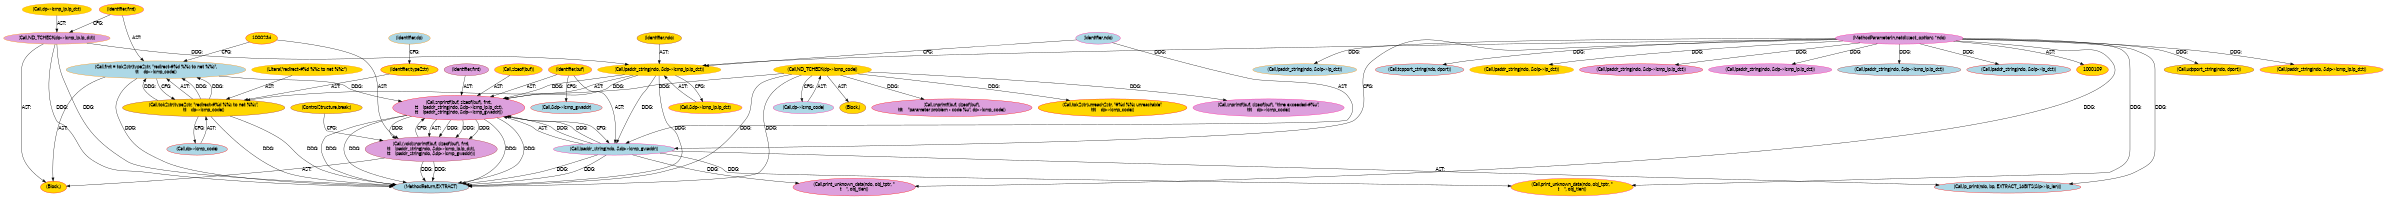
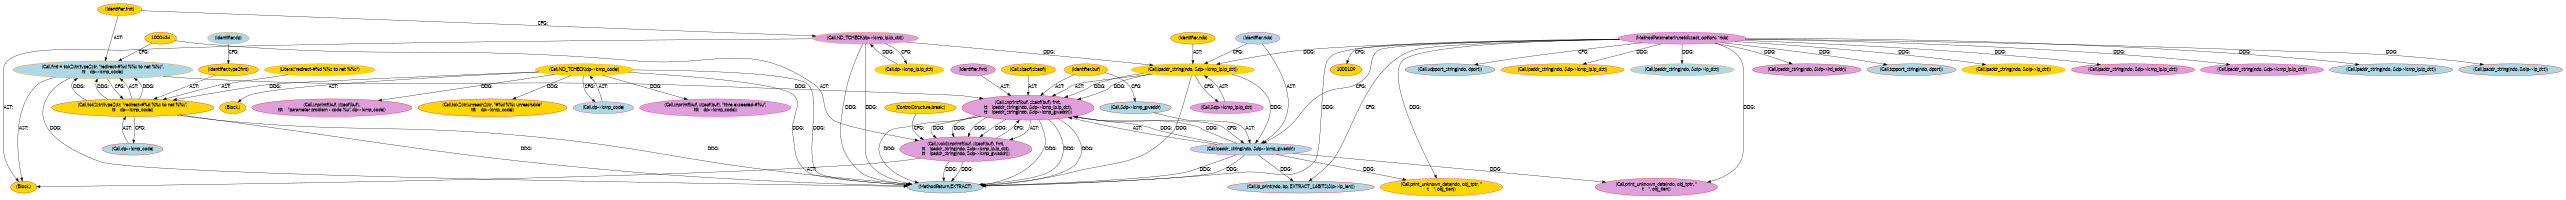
edge "(Call,dp->icmp_ip.ip_dst)" -> "(Call,ND_TCHECK(dp->icmp_ip.ip_dst))": label "AST: " -> "DDG: "
node "1000234": label "1000234" -> "1000434"
edge "(Call,ND_TCHECK(dp->icmp_ip.ip_dst))" -> "(Call,dp->icmp_ip.ip_dst)": added, label "CFG:"
edge "(MethodParameterIn,netdissect_options *ndo)" -> "1000109": label "AST: " -> "CFG: "
edge "(MethodParameterIn,netdissect_options *ndo)" -> "(Call,udpport_string(ndo, dport))": label "DDG: " -> "CFG: "
node "(Identifier,type2str)": label "(Identifier,type2str)" -> "(Identifier,type2fmt)"
node "(Call,sizeof(buf))": label "(Call,sizeof(buf))" -> "(Call,sizeof(sizeof))"
node "(Call,ipaddr_string(ndo, &idp->ird_addr))": added
node "(Call,udpport_string(ndo, dport))": fillcolor gold -> lightblue
edge "(Identifier,buf)" -> "(Call,ipaddr_string(ndo, &dp->icmp_gwaddr))": now "(Call,&dp->icmp_gwaddr)" -> "(Call,ipaddr_string(ndo, &dp->icmp_gwaddr))"
node "(Call,&dp->icmp_ip.ip_dst)": fillcolor gold -> plum
edge "(MethodParameterIn,netdissect_options *ndo)" -> "(Call,ip_print(ndo, bp, EXTRACT_16BITS(&ip->ip_len)))": label "DDG: " -> "CFG: "
edge "(MethodParameterIn,netdissect_options *ndo)" -> "(MethodReturn,EXTRACT)": added, label "DDG:"
edge "(Call,ipaddr_string(ndo, &dp->icmp_gwaddr))" -> "(Call,ip_print(ndo, bp, EXTRACT_16BITS(&ip->ip_len)))": label "AST: " -> "DDG: "
